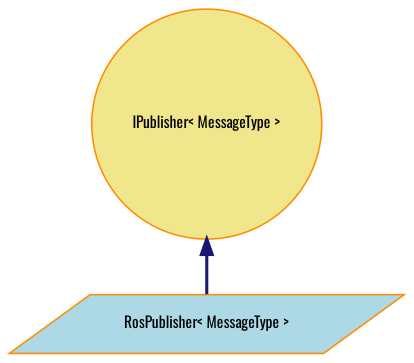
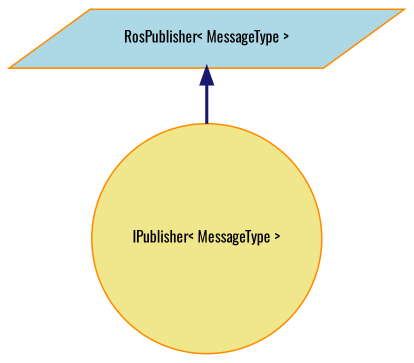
edge "RosPublisher< MessageType >" -> "IPublisher< MessageType >": reversed
